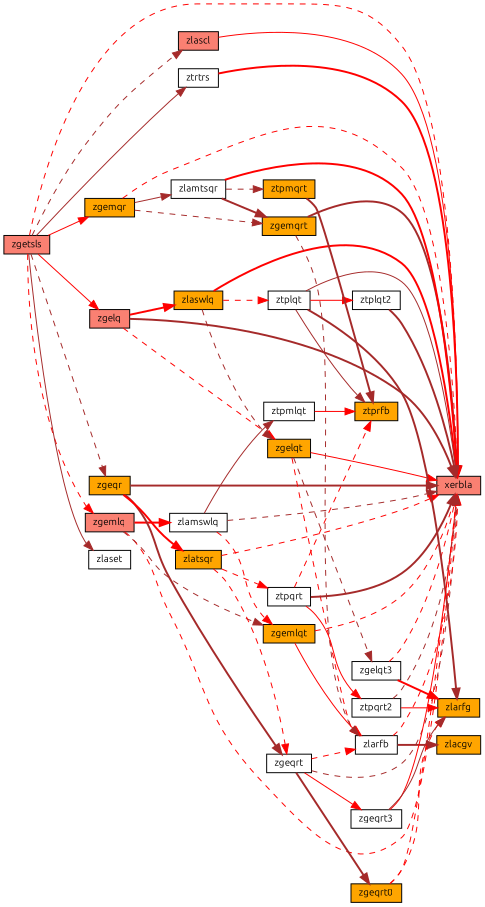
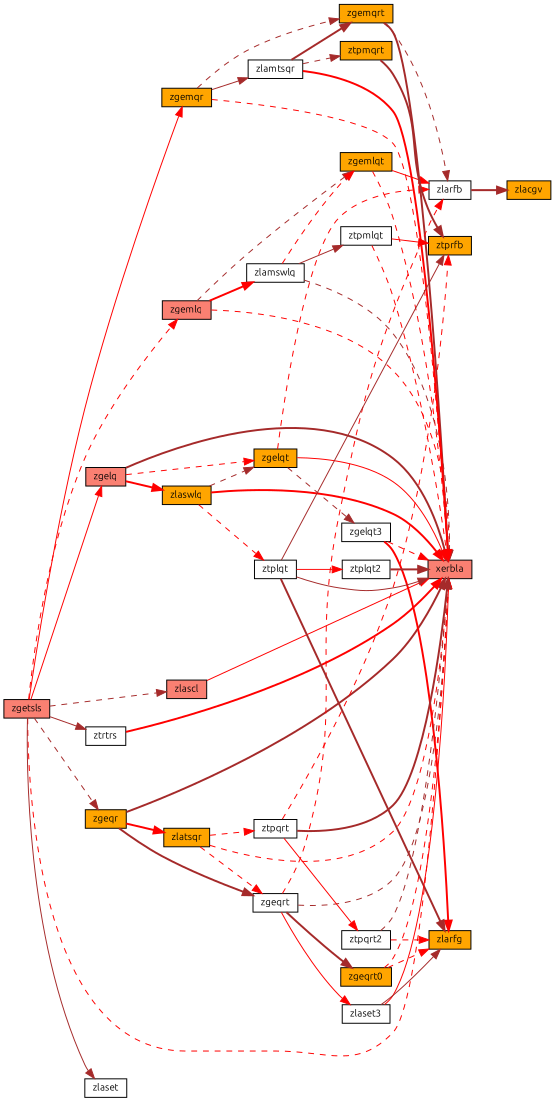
edge "zlarfb" -> "xerbla": now "ztpmlqt" -> "xerbla"
edge "ztpqrt2" -> "zlarfg": style solid -> dashed
node "zgeqrt3": label "zgeqrt3" -> "zlaset3"
